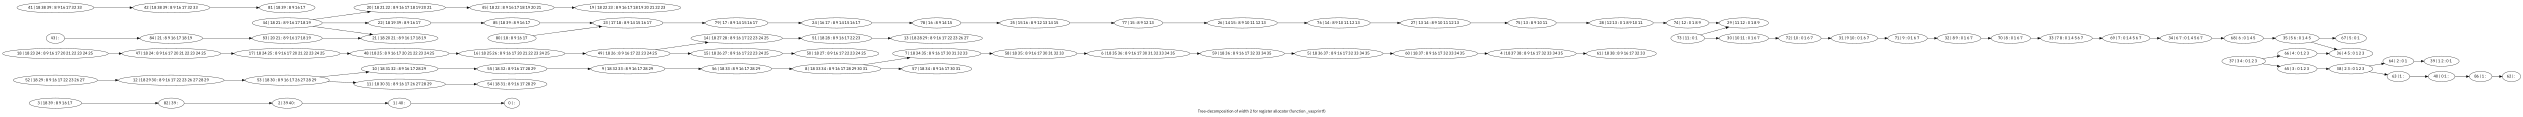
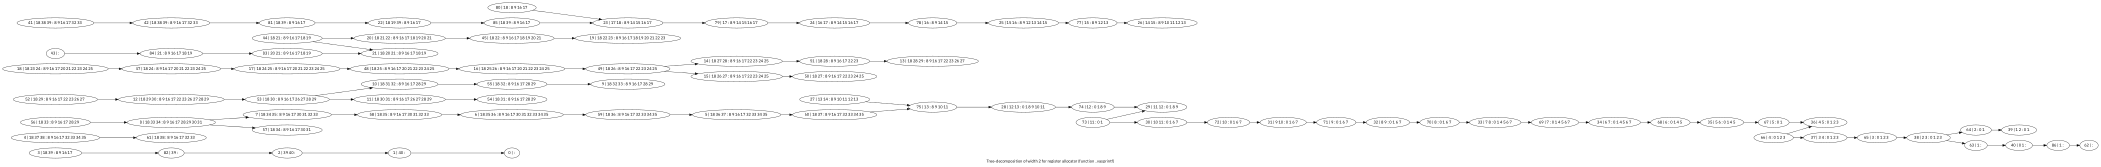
edge "44 | 18 21 : 8 9 16 17 18 19" -> "22 | 18 19 39 : 8 9 16 17": now "81 | 18 39 : 8 9 16 17" -> "22 | 18 19 39 : 8 9 16 17"
node "76 | 14 : 8 9 10 11 12 13": removed
edge "35 | 5 6 : 0 1 4 5" -> "36 | 4 5 : 0 1 2 3": now "67 | 5 : 0 1" -> "36 | 4 5 : 0 1 2 3"
edge "60 | 18 37 : 8 9 16 17 32 33 34 35" -> "4 | 18 37 38 : 8 9 16 17 32 33 34 35": now "60 | 18 37 : 8 9 16 17 32 33 34 35" -> "75 | 13 : 8 9 10 11"
edge "37 | 3 4 : 0 1 2 3" -> "66 | 4 : 0 1 2 3": reversed
edge "9 | 18 32 33 : 8 9 16 17 28 29" -> "56 | 18 33 : 8 9 16 17 28 29": removed
